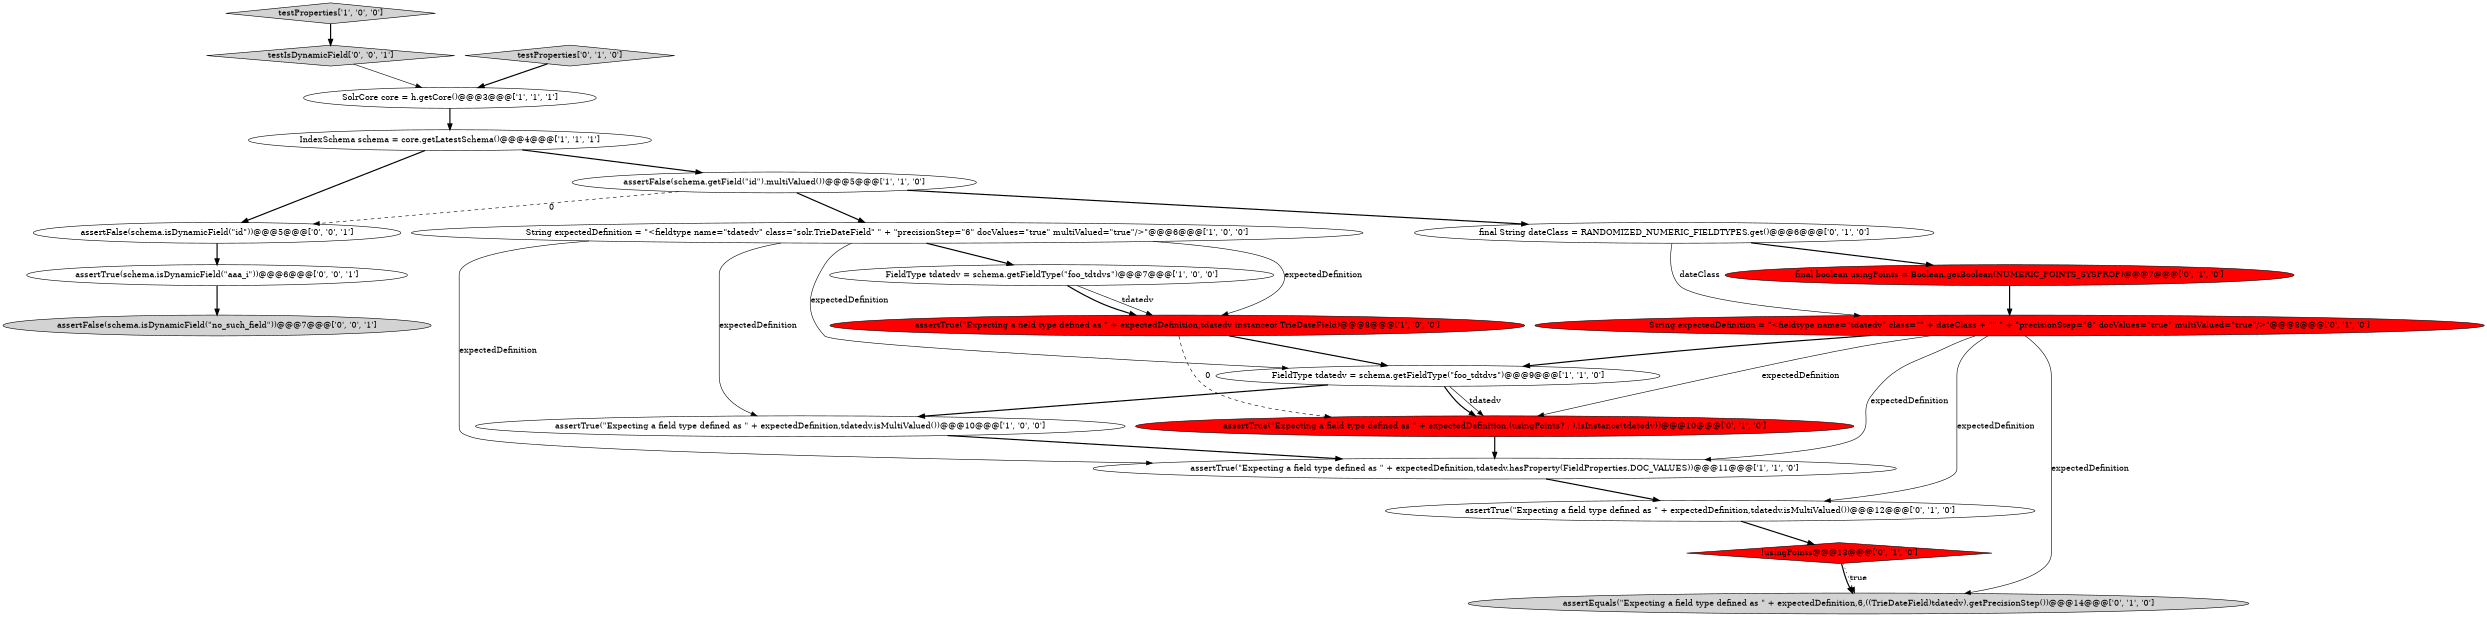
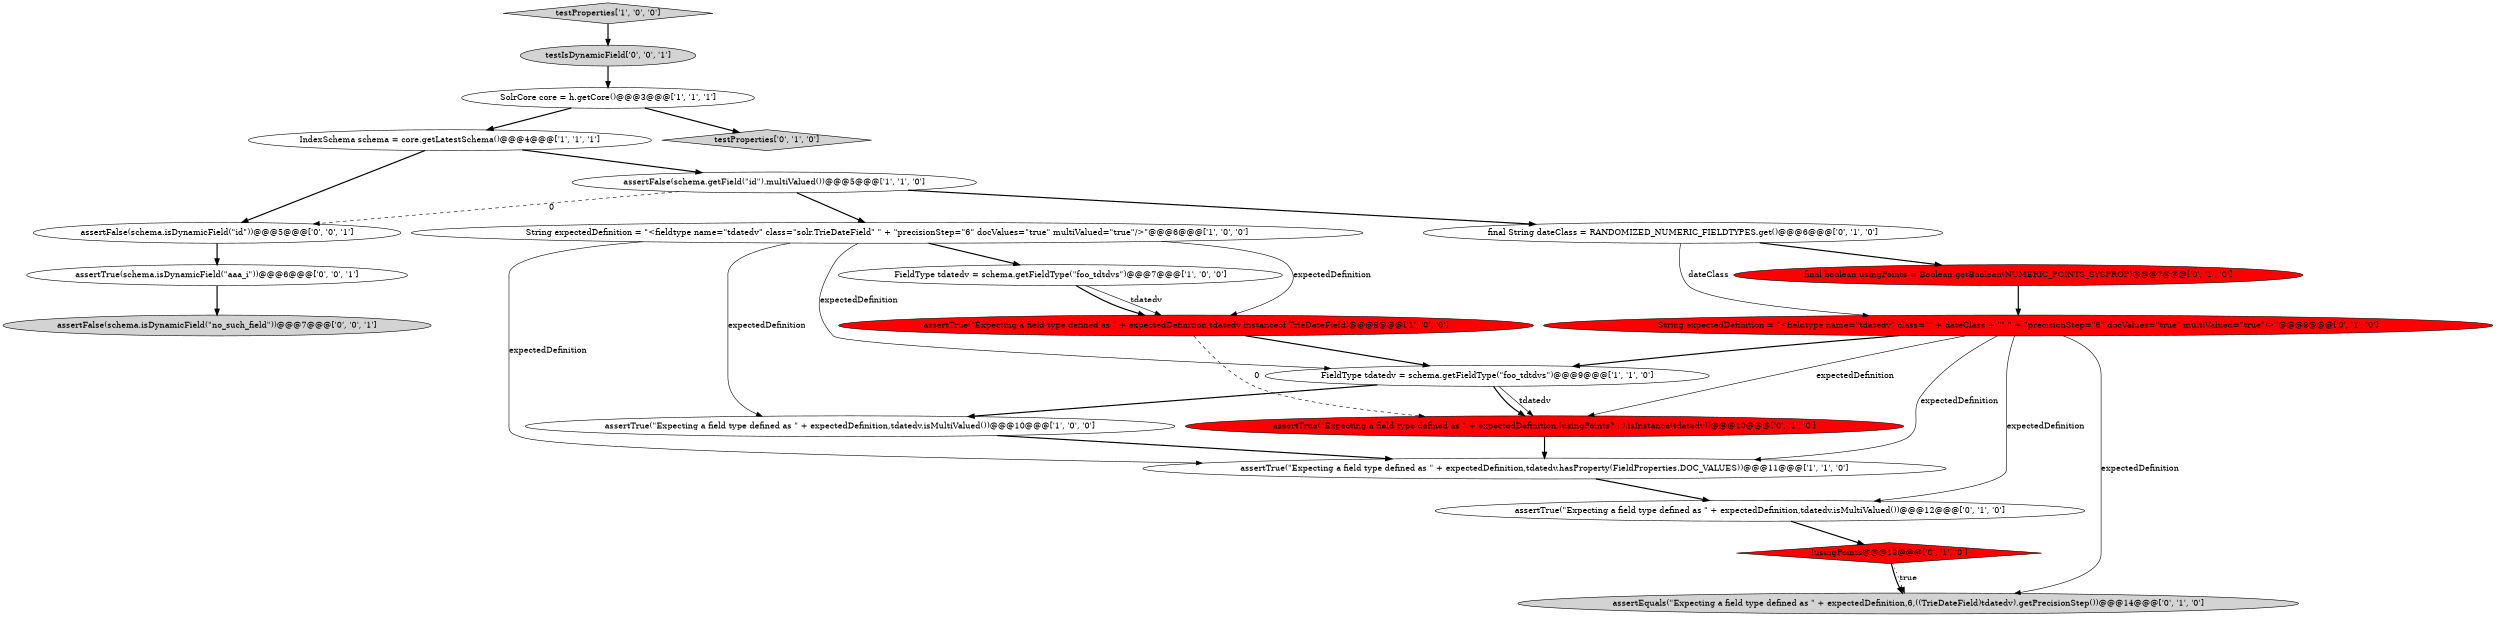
node "testIsDynamicField['0', '0', '1']": shape diamond -> ellipse
edge "testIsDynamicField['0', '0', '1']" -> "SolrCore core = h.getCore()@@@3@@@['1', '1', '1']": style solid -> bold
edge "testProperties['0', '1', '0']" -> "SolrCore core = h.getCore()@@@3@@@['1', '1', '1']": reversed
